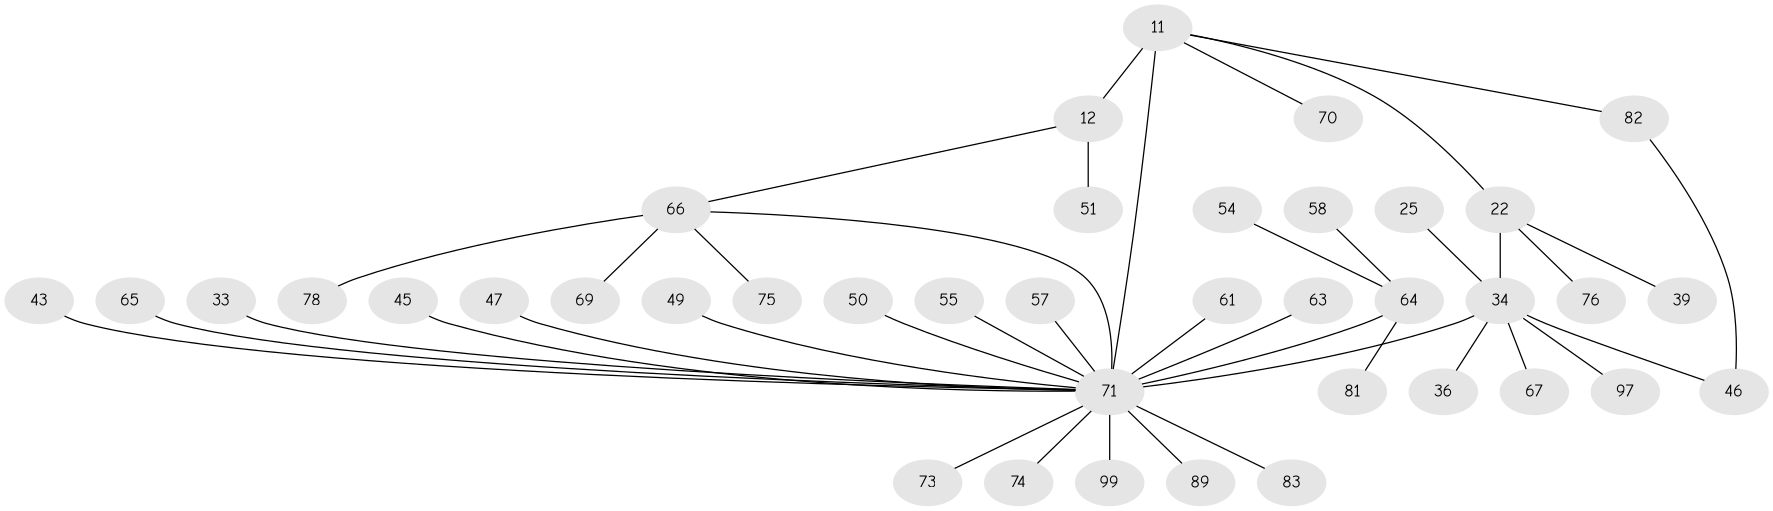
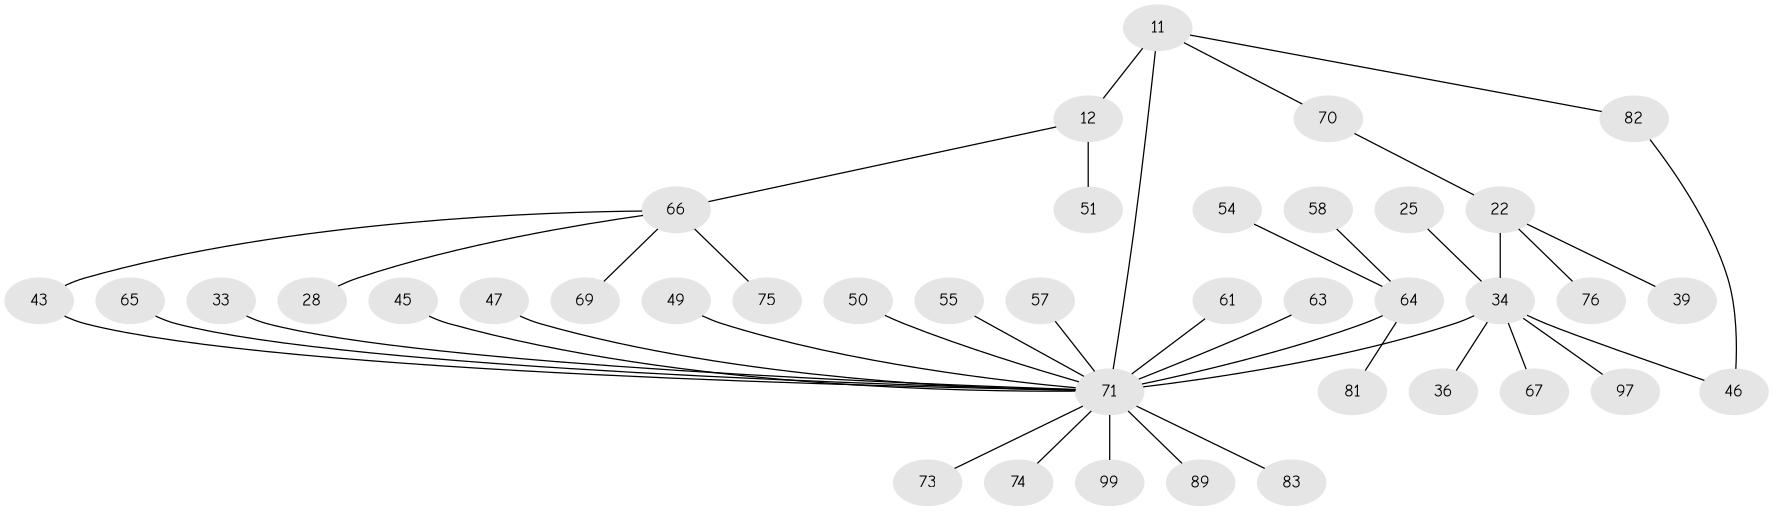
edge "11" -- "22": now "70" -- "22"
edge "66" -- "71": now "66" -- "43"
node "78": label "78" -> "28"
